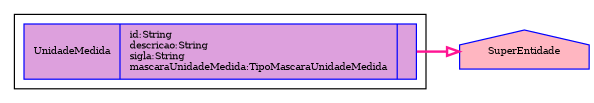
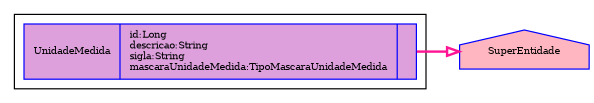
node "UnidadeMedida": text "id:String" -> "id:Long"
